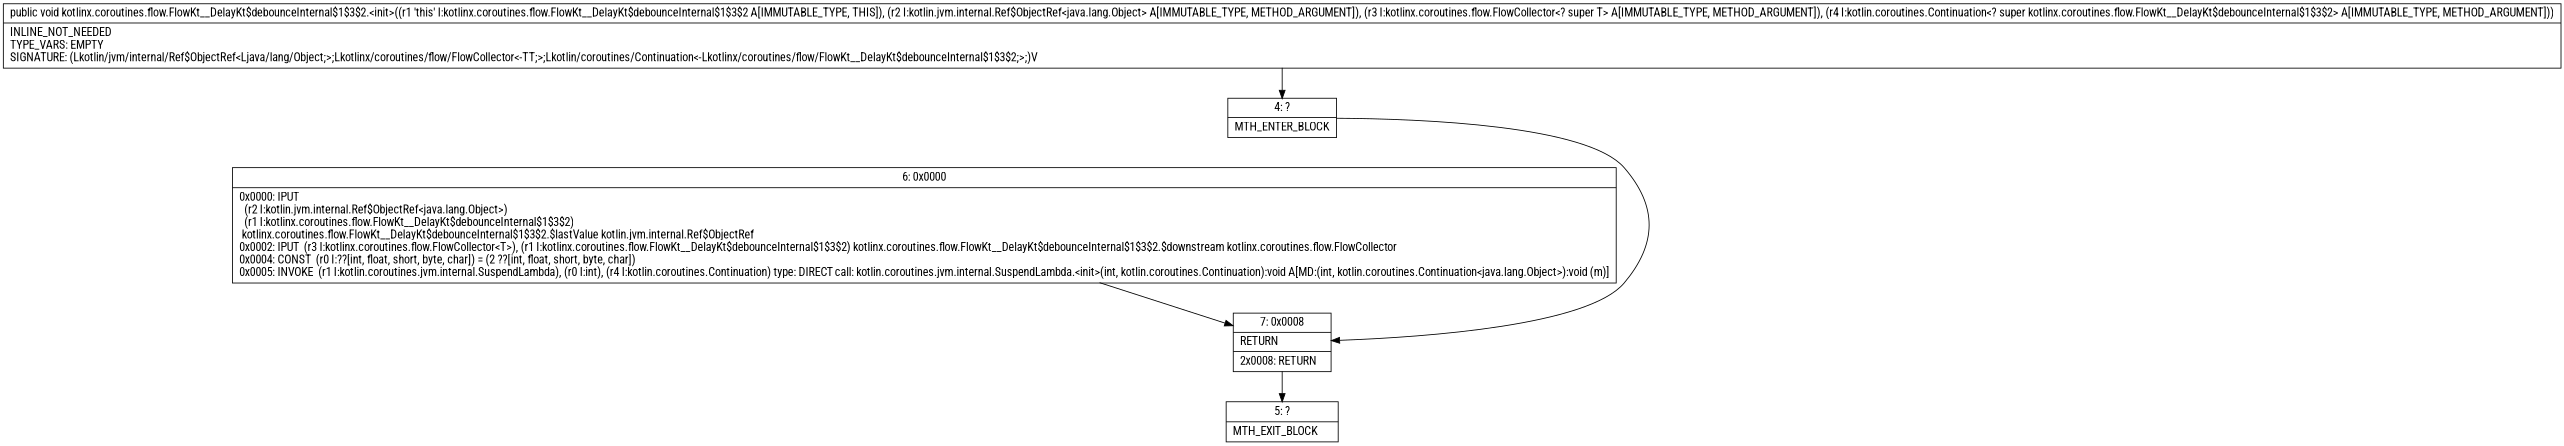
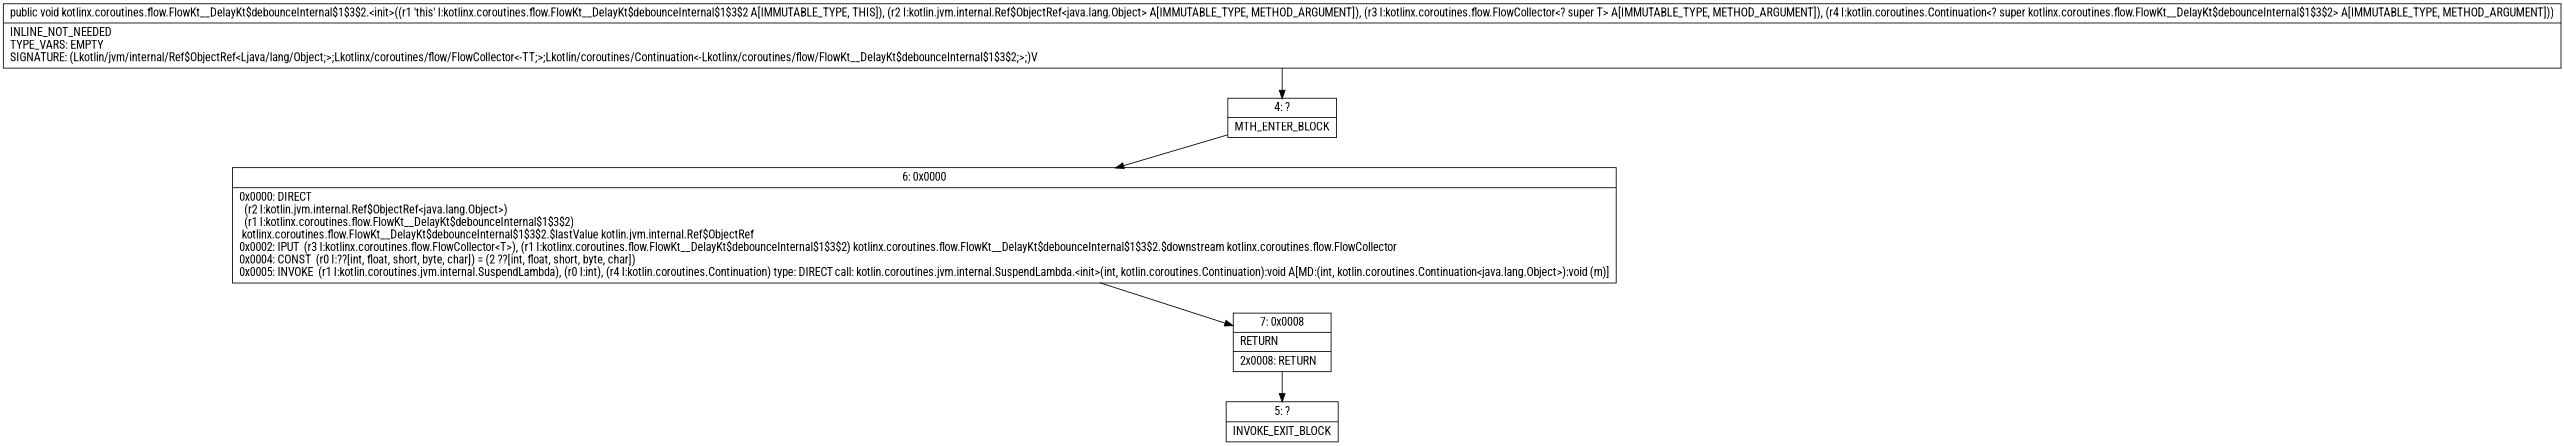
node "6: 0x0000": text "0x0000: IPUT" -> "0x0000: DIRECT"
edge "4: ?" -> "7: 0x0008": now "4: ?" -> "6: 0x0000"
node "5: ?": text "MTH_EXIT_BLOCK" -> "INVOKE_EXIT_BLOCK"
